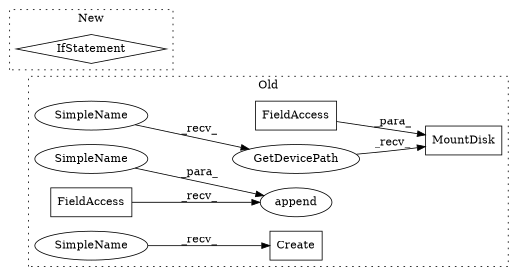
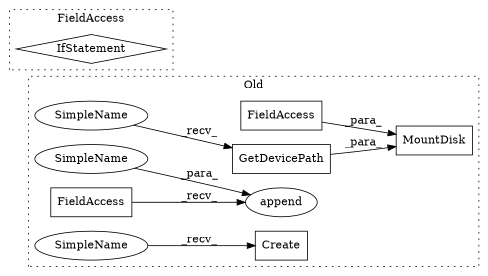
cluster "New": label "New" -> "FieldAccess"
edge "GetDevicePath" -> "MountDisk": label "_recv_" -> "_para_"
node "GetDevicePath": shape ellipse -> box
